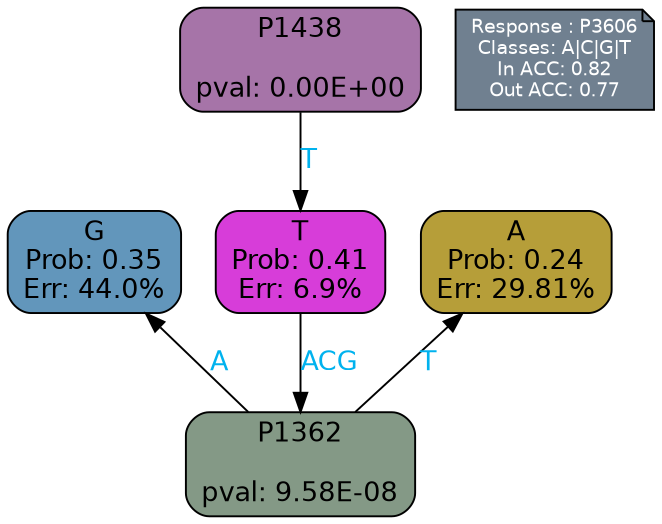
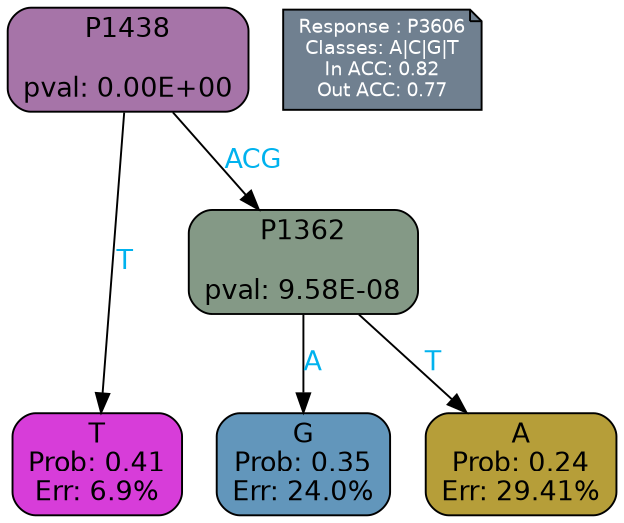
node "G Prob: 0.35 Err: 44.0%": label "G Prob: 0.35 Err: 44.0%" -> "G Prob: 0.35 Err: 24.0%"
node "A Prob: 0.24 Err: 29.81%": label "A Prob: 0.24 Err: 29.81%" -> "A Prob: 0.24 Err: 29.41%"
edge "T Prob: 0.41 Err: 6.9%" -> "P1362 pval: 9.58E-08": now "P1438 pval: 0.00E+00" -> "P1362 pval: 9.58E-08"
